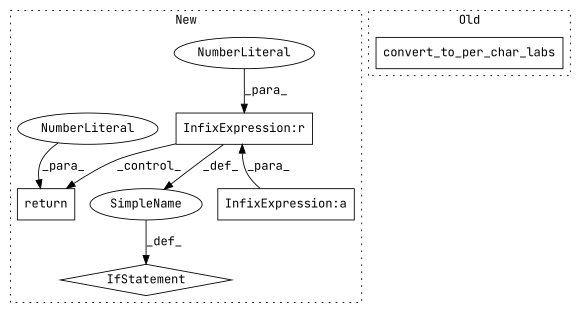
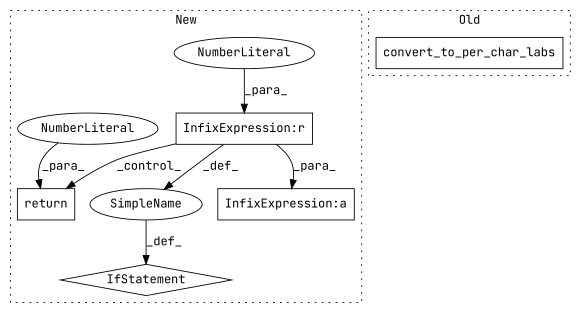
edge "InfixExpression:a" -> "InfixExpression:r": reversed
